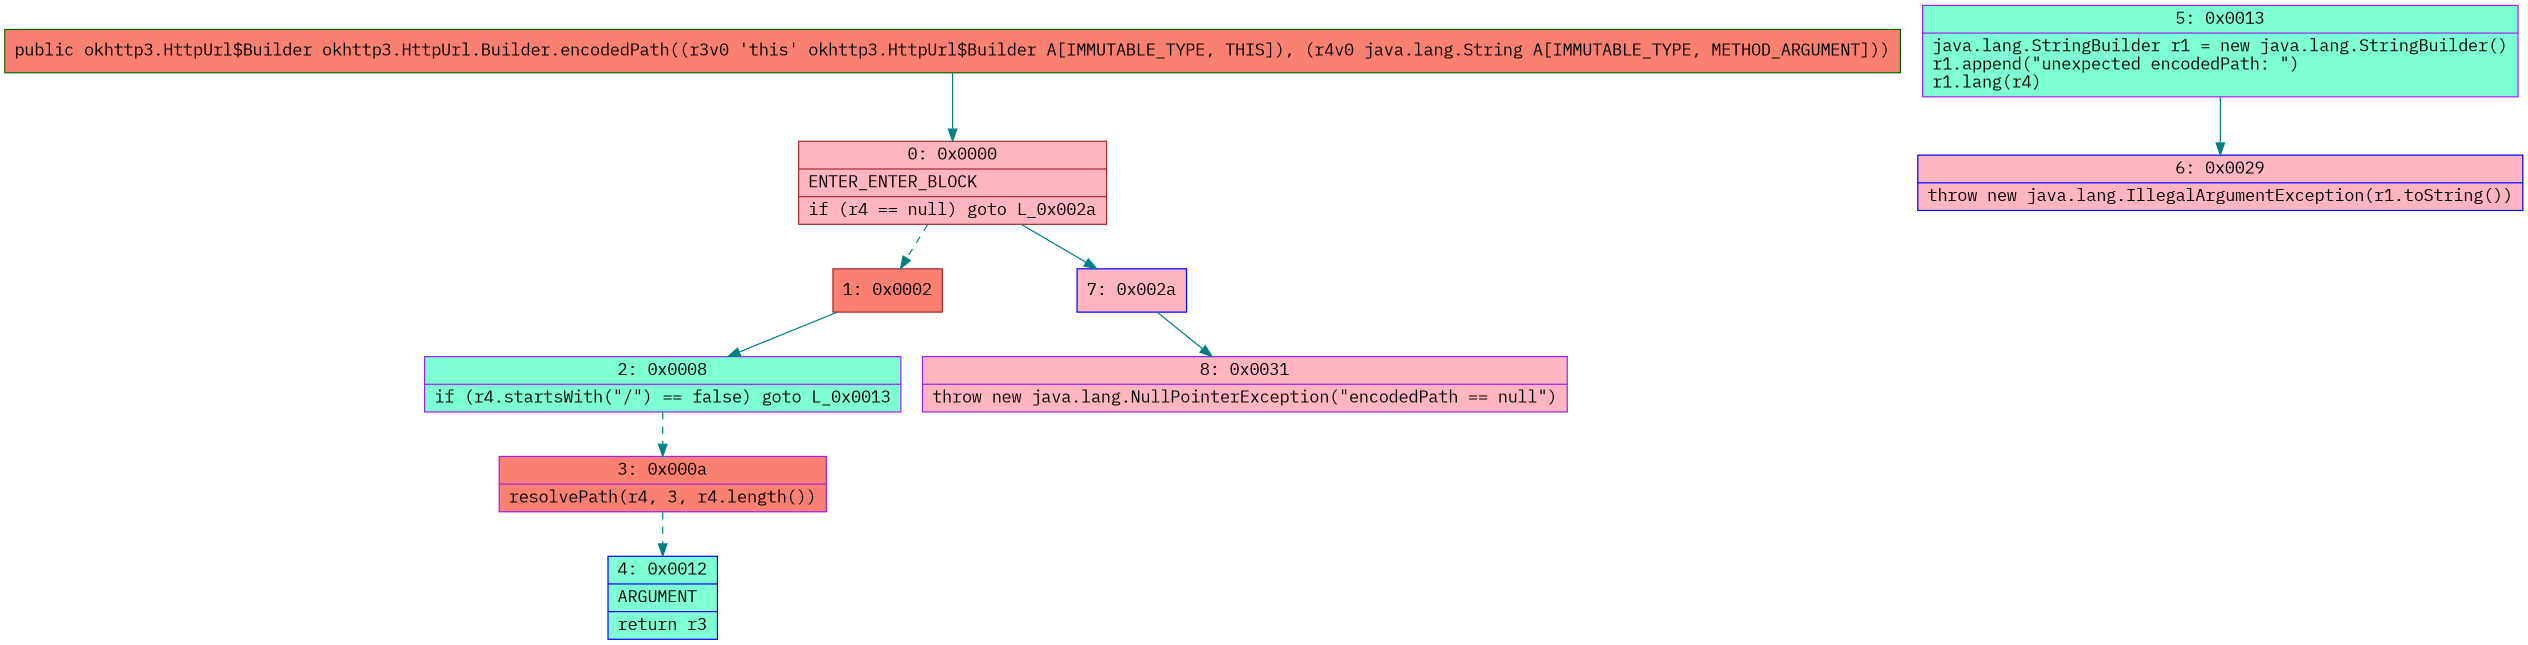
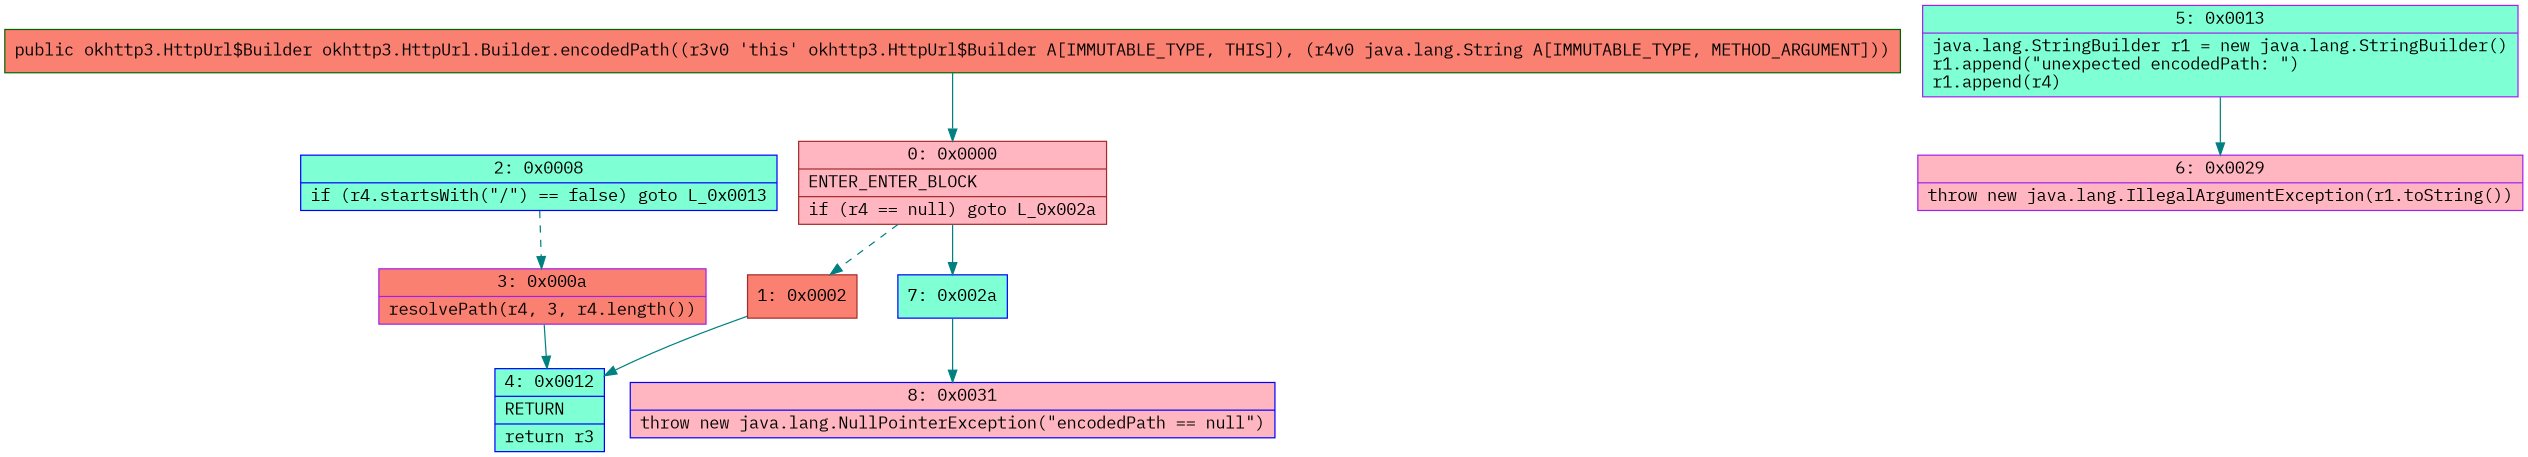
node "5: 0x0013": text "r1.lang(r4)" -> "r1.append(r4)"
node "6: 0x0029": color blue -> purple
node "7: 0x002a": fillcolor lightpink -> aquamarine
edge "1: 0x0002" -> "2: 0x0008": now "1: 0x0002" -> "4: 0x0012"
node "2: 0x0008": color purple -> blue
node "8: 0x0031": color purple -> blue
edge "3: 0x000a" -> "4: 0x0012": style dashed -> solid
node "4: 0x0012": text "ARGUMENT" -> "RETURN"
